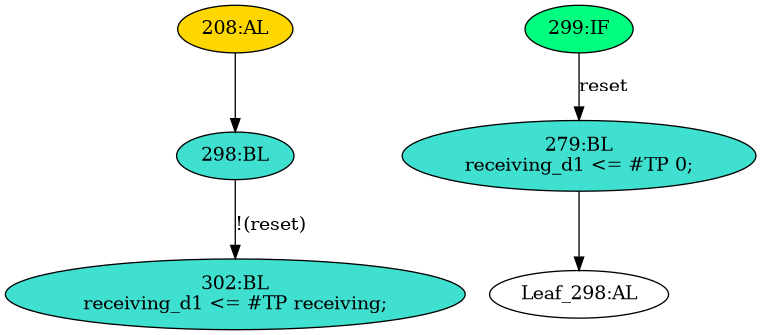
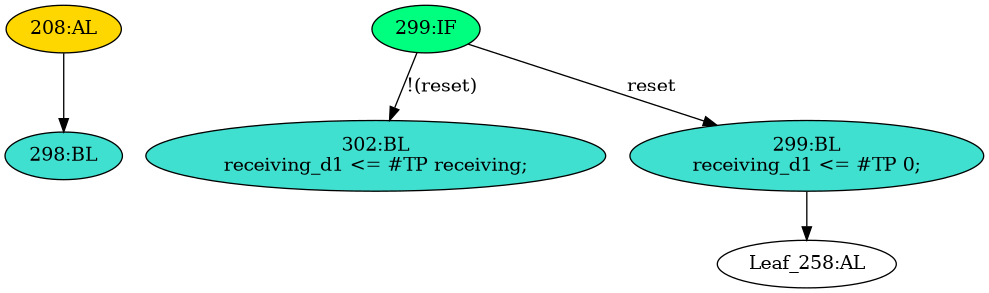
node "279:BL receiving_d1 <= #TP 0;": label "279:BL receiving_d1 <= #TP 0;" -> "299:BL receiving_d1 <= #TP 0;"
edge "298:BL" -> "302:BL receiving_d1 <= #TP receiving;": now "299:IF" -> "302:BL receiving_d1 <= #TP receiving;"
node "Leaf_298:AL": label "Leaf_298:AL" -> "Leaf_258:AL"
